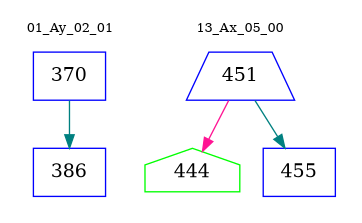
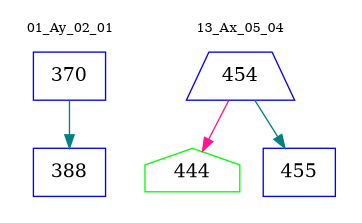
cluster "13_Ax_05_00": label "13_Ax_05_00" -> "13_Ax_05_04"
node "451": label "451" -> "454"
node "386": label "386" -> "388"
